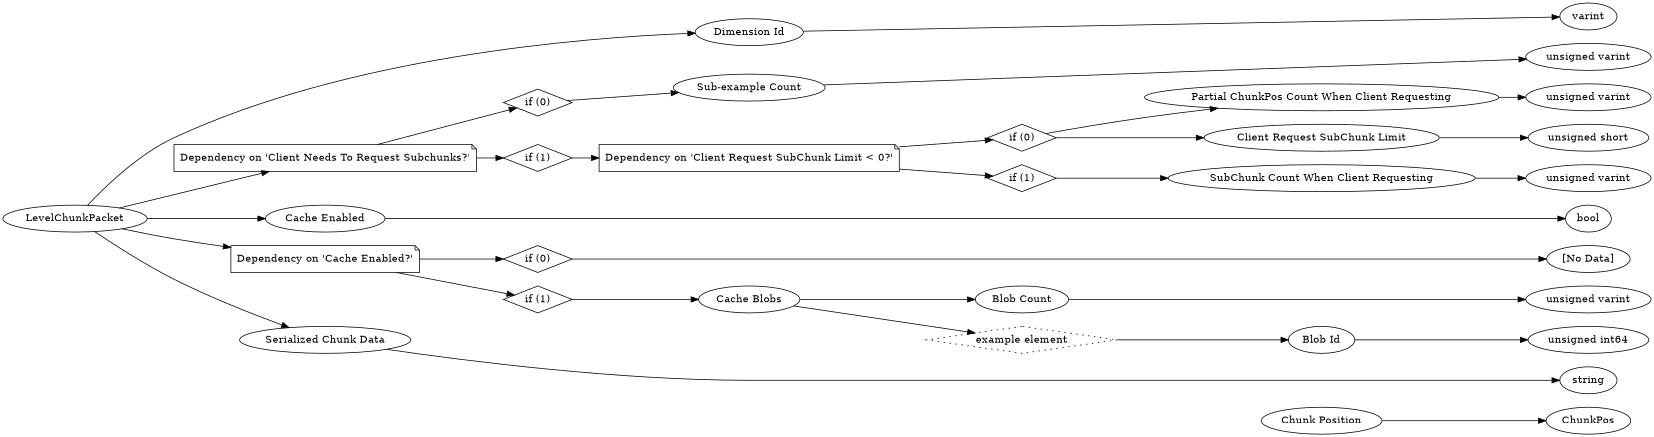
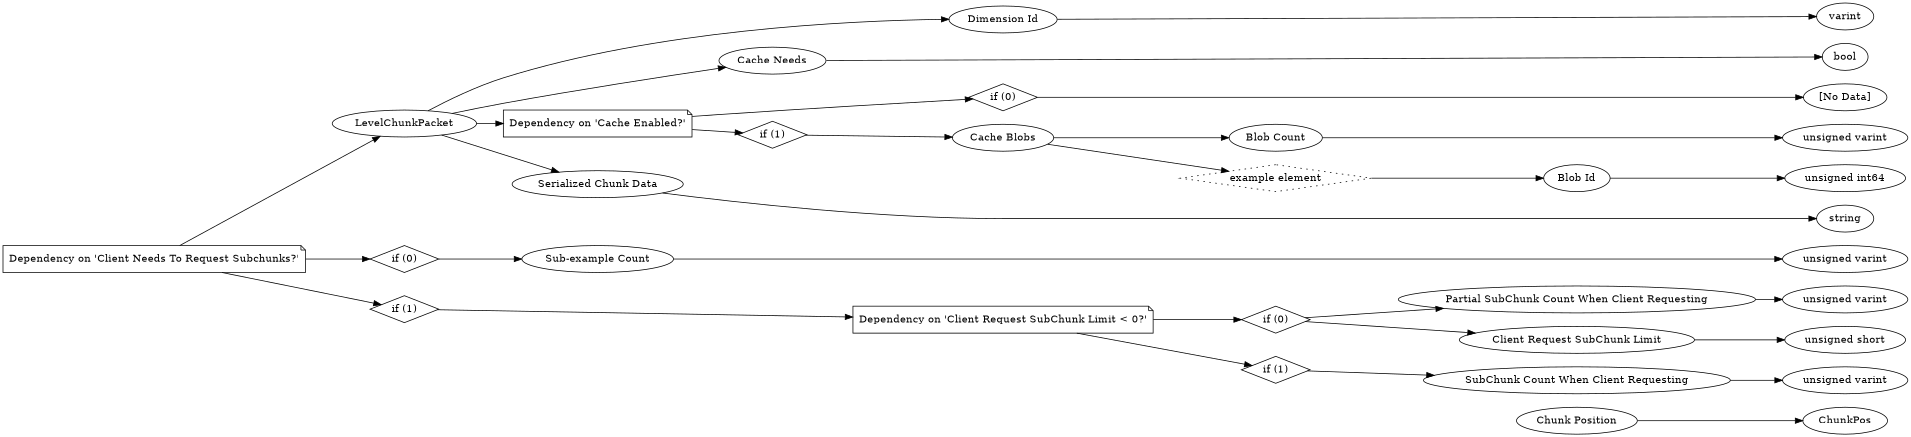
node "Partial ChunkPos Count When Client Requesting": label "Partial ChunkPos Count When Client Requesting" -> "Partial SubChunk Count When Client Requesting"
edge "LevelChunkPacket" -> "Dependency on 'Client Needs To Request Subchunks?'": reversed
node "Cache Enabled": label "Cache Enabled" -> "Cache Needs"
